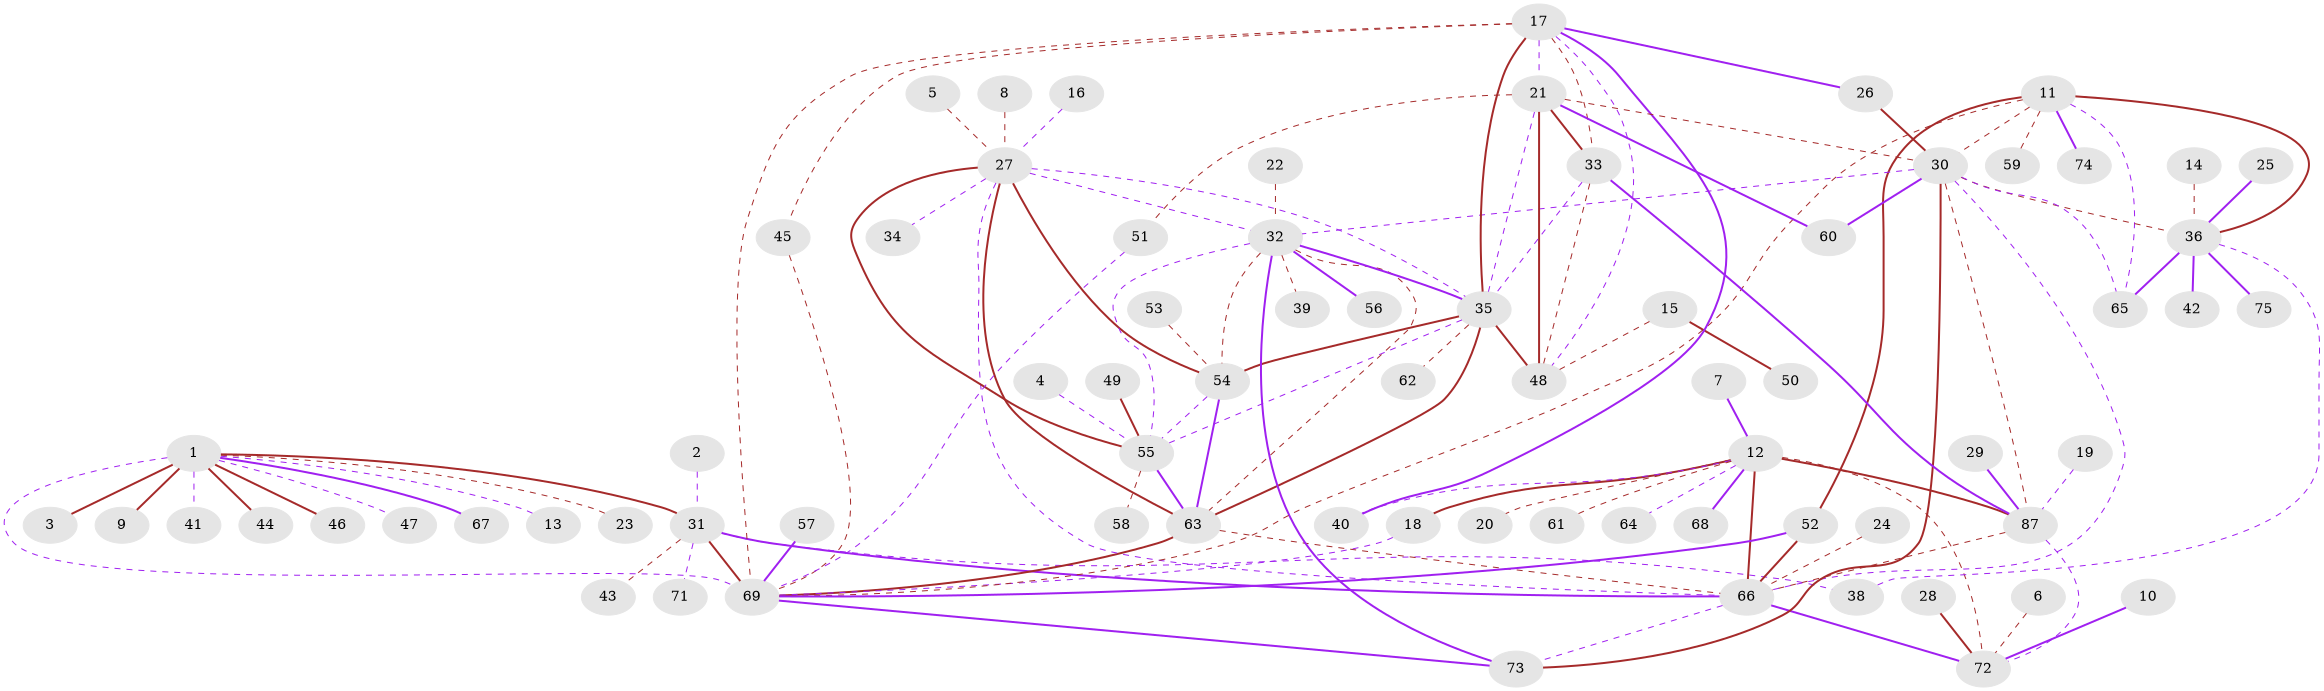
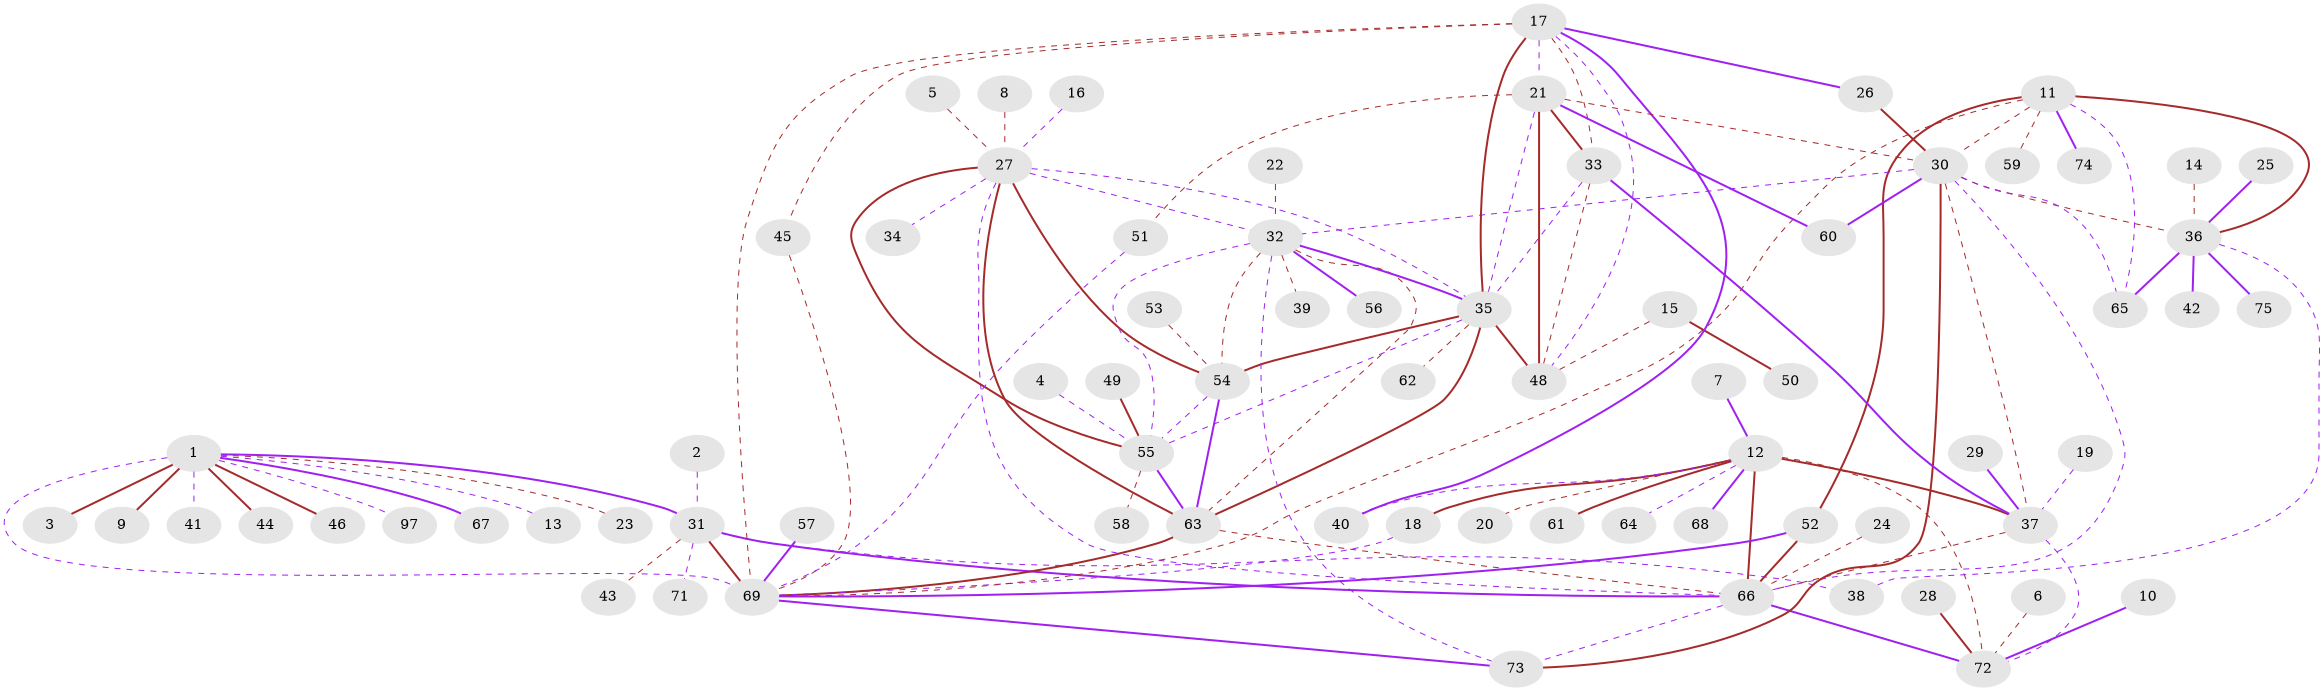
edge "1" -- "31": color brown -> purple
edge "12" -- "61": style dashed -> bold
edge "32" -- "73": style bold -> dashed
node "47": label "47" -> "97"
node "87": label "87" -> "37"
